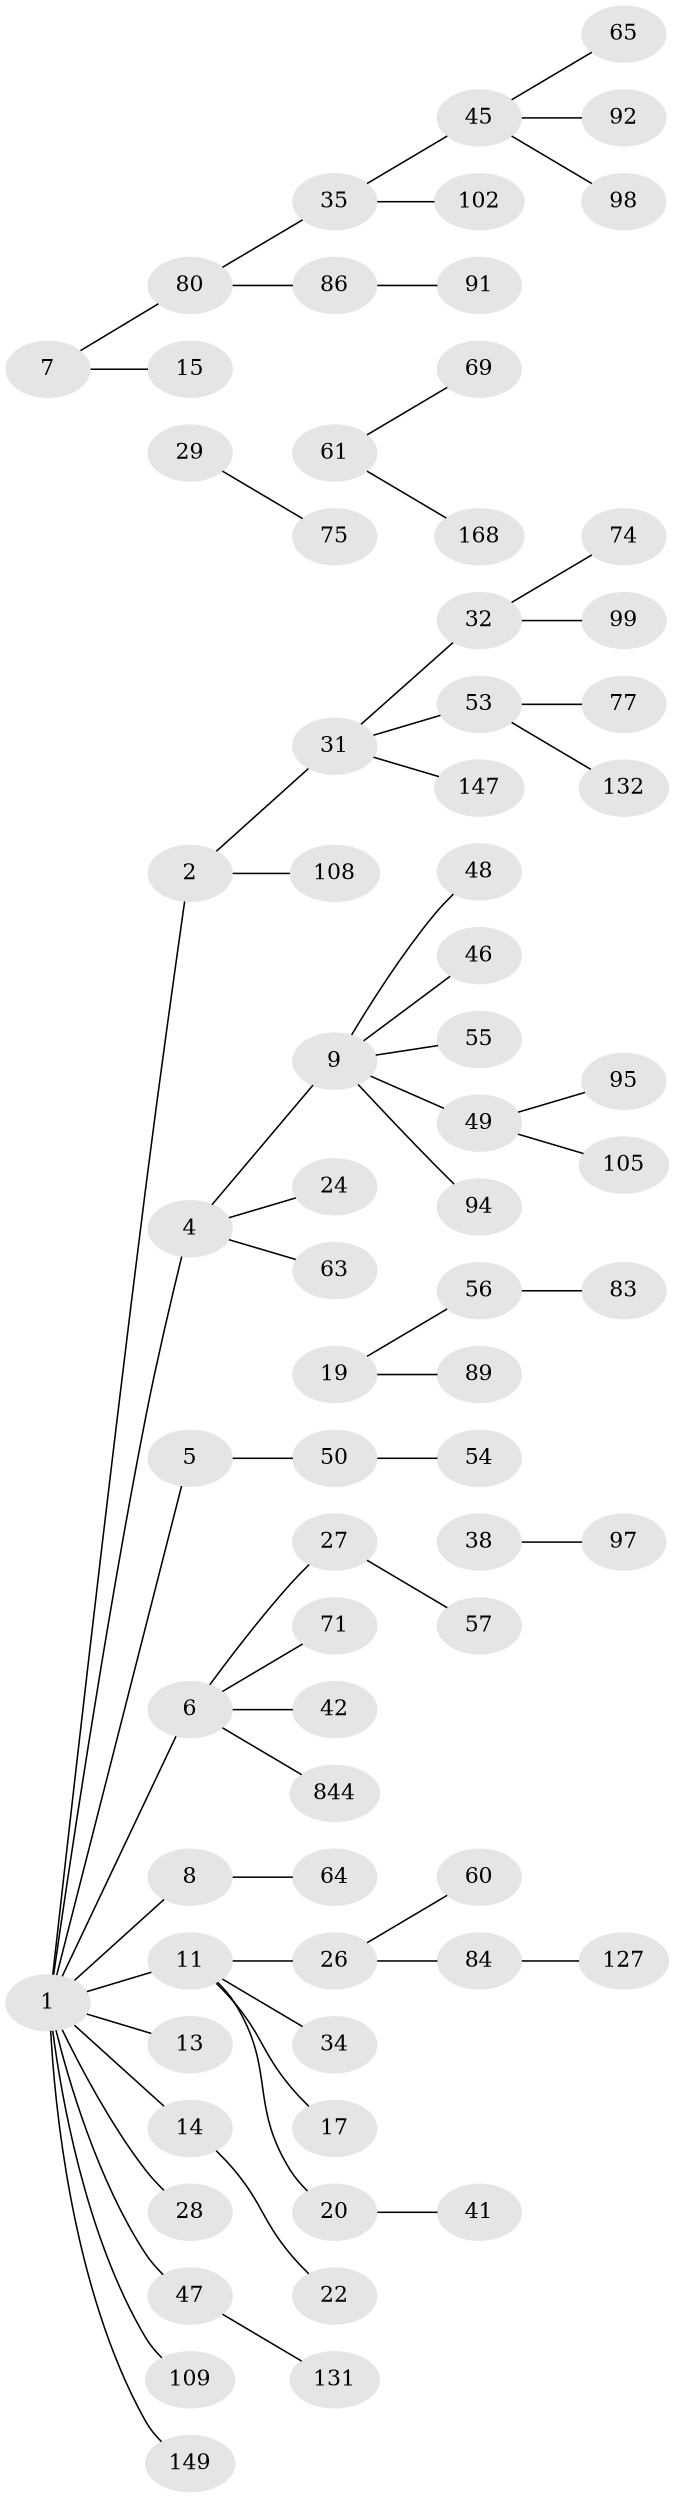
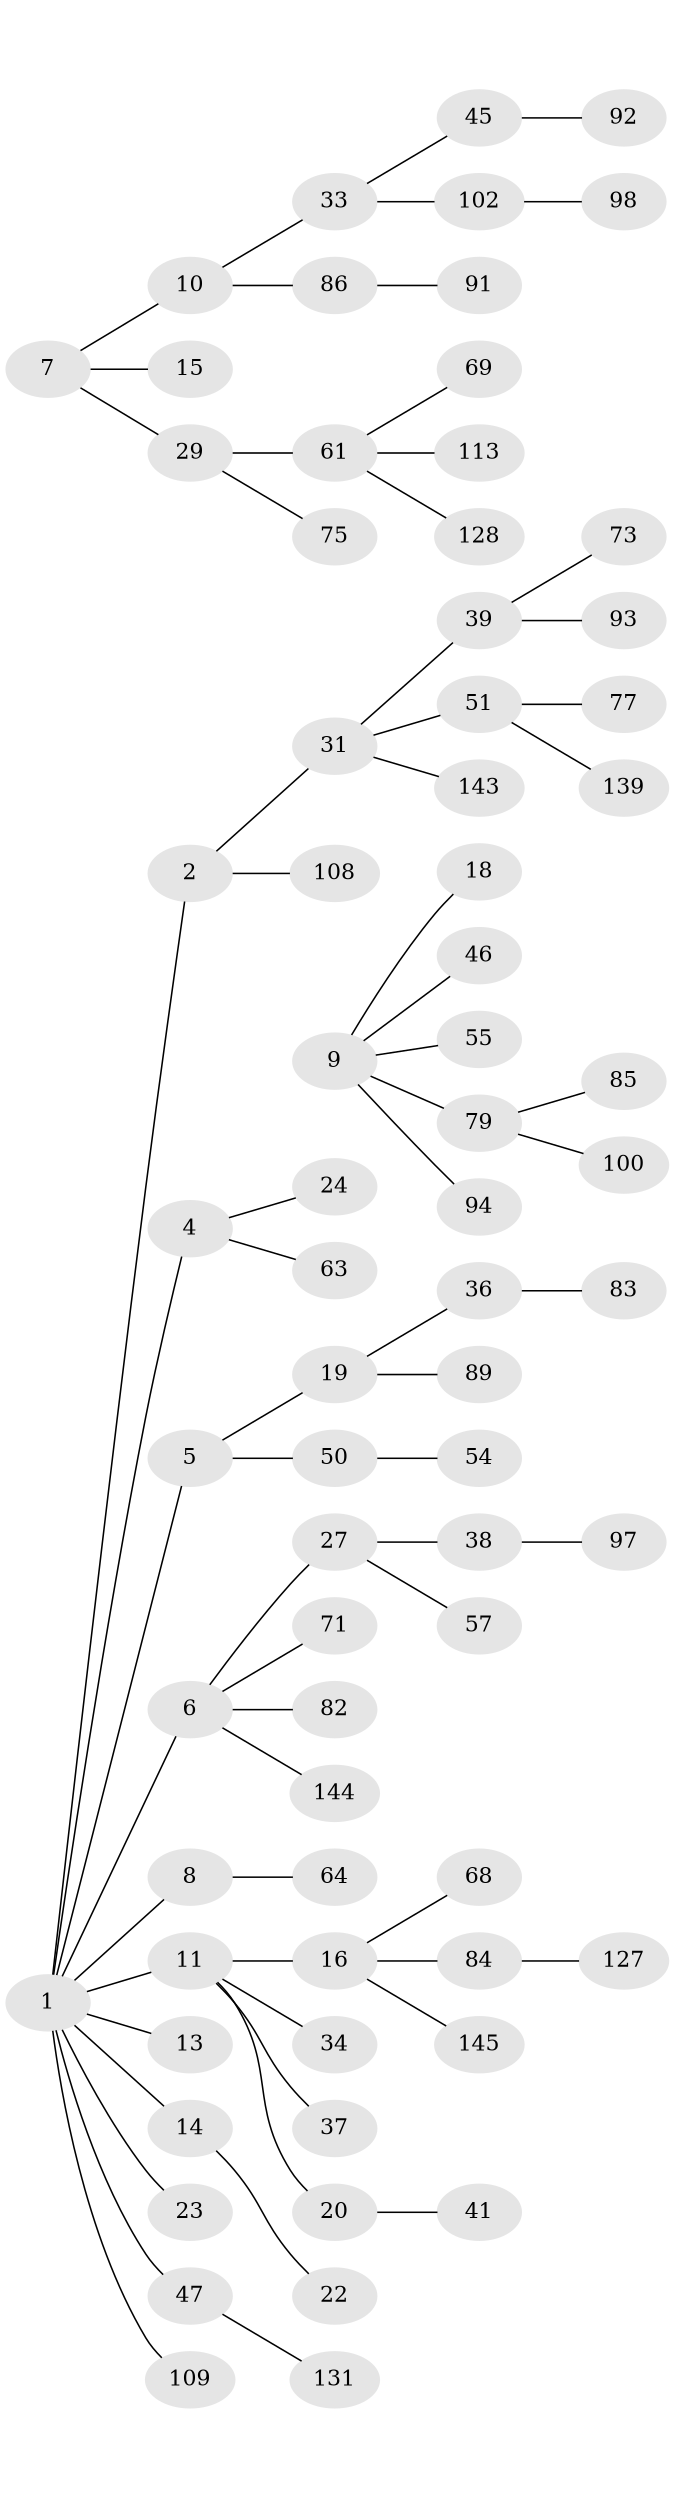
node "65": removed
edge "45" -- "98": now "102" -- "98"
node "35": label "35" -> "33"
node "80": label "80" -> "10"
edge "7" -- "29": added
edge "29" -- "61": added
node "113": added
node "168": label "168" -> "128"
node "74": label "74" -> "73"
node "32": label "32" -> "39"
node "99": label "99" -> "93"
node "53": label "53" -> "51"
node "147": label "147" -> "143"
node "132": label "132" -> "139"
node "48": label "48" -> "18"
node "95": label "95" -> "85"
node "49": label "49" -> "79"
edge "9" -- "4": removed
node "105": label "105" -> "100"
node "56": label "56" -> "36"
edge "19" -- "5": added
edge "27" -- "38": added
node "42": label "42" -> "82"
node "844": label "844" -> "144"
node "60": label "60" -> "68"
node "26": label "26" -> "16"
node "145": added
node "17": label "17" -> "37"
node "28": label "28" -> "23"
node "149": removed
